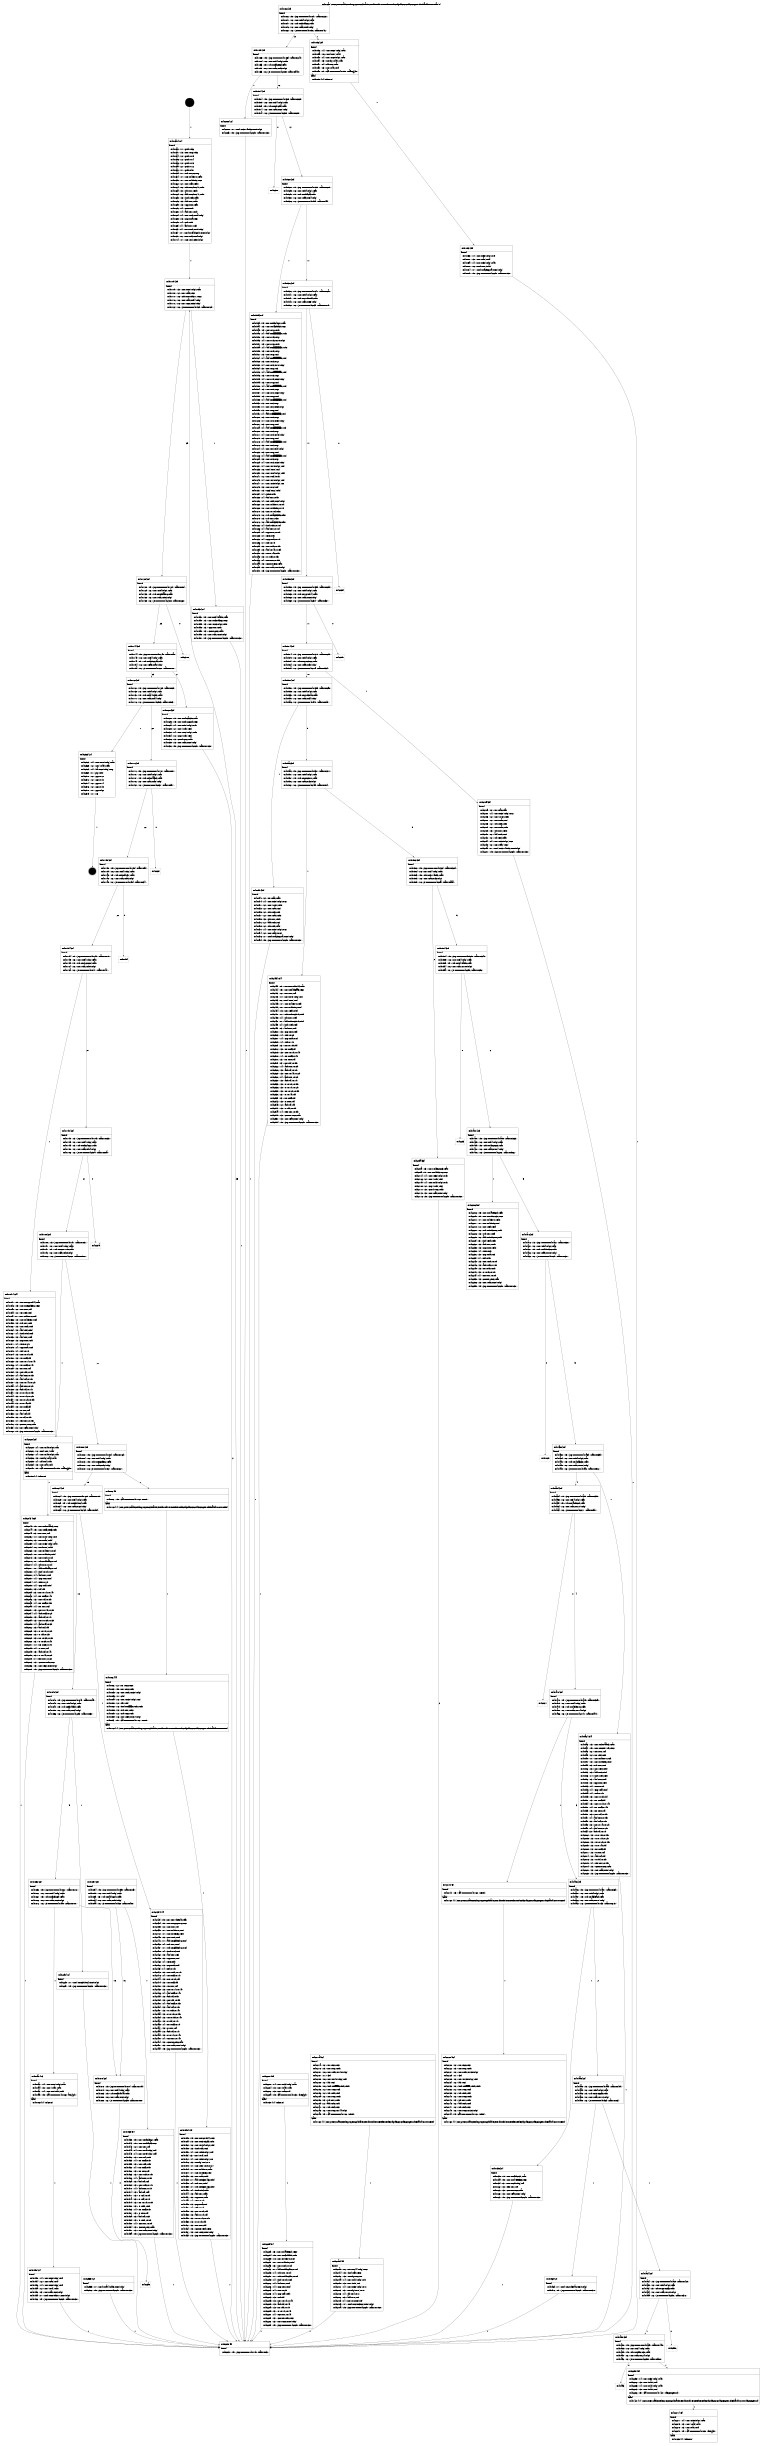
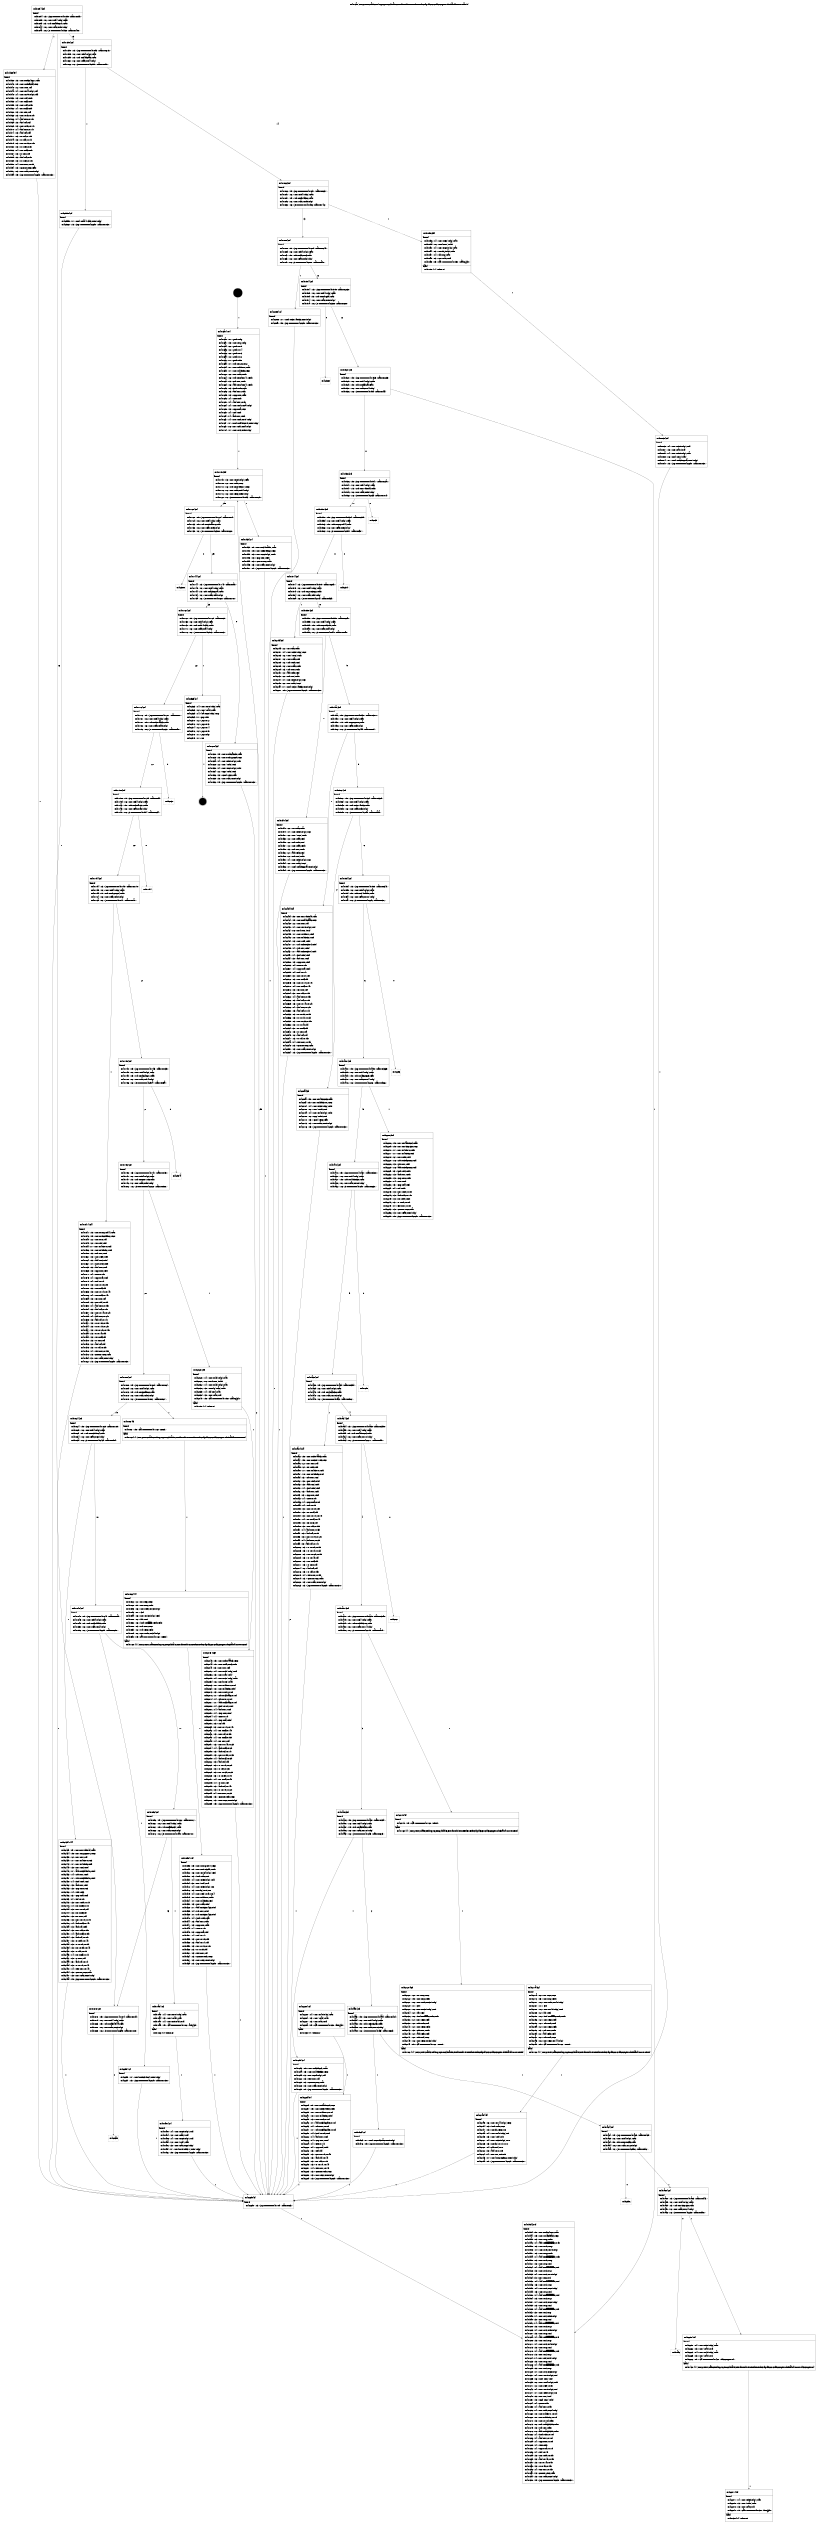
node "0x4018b0 [28]": added
edge "0x401b9f [278]" -> "0x4026d0 [5]": reversed
edge "0x401840 [28]" -> "0x40185c [28]": label " 5" -> " 17"
